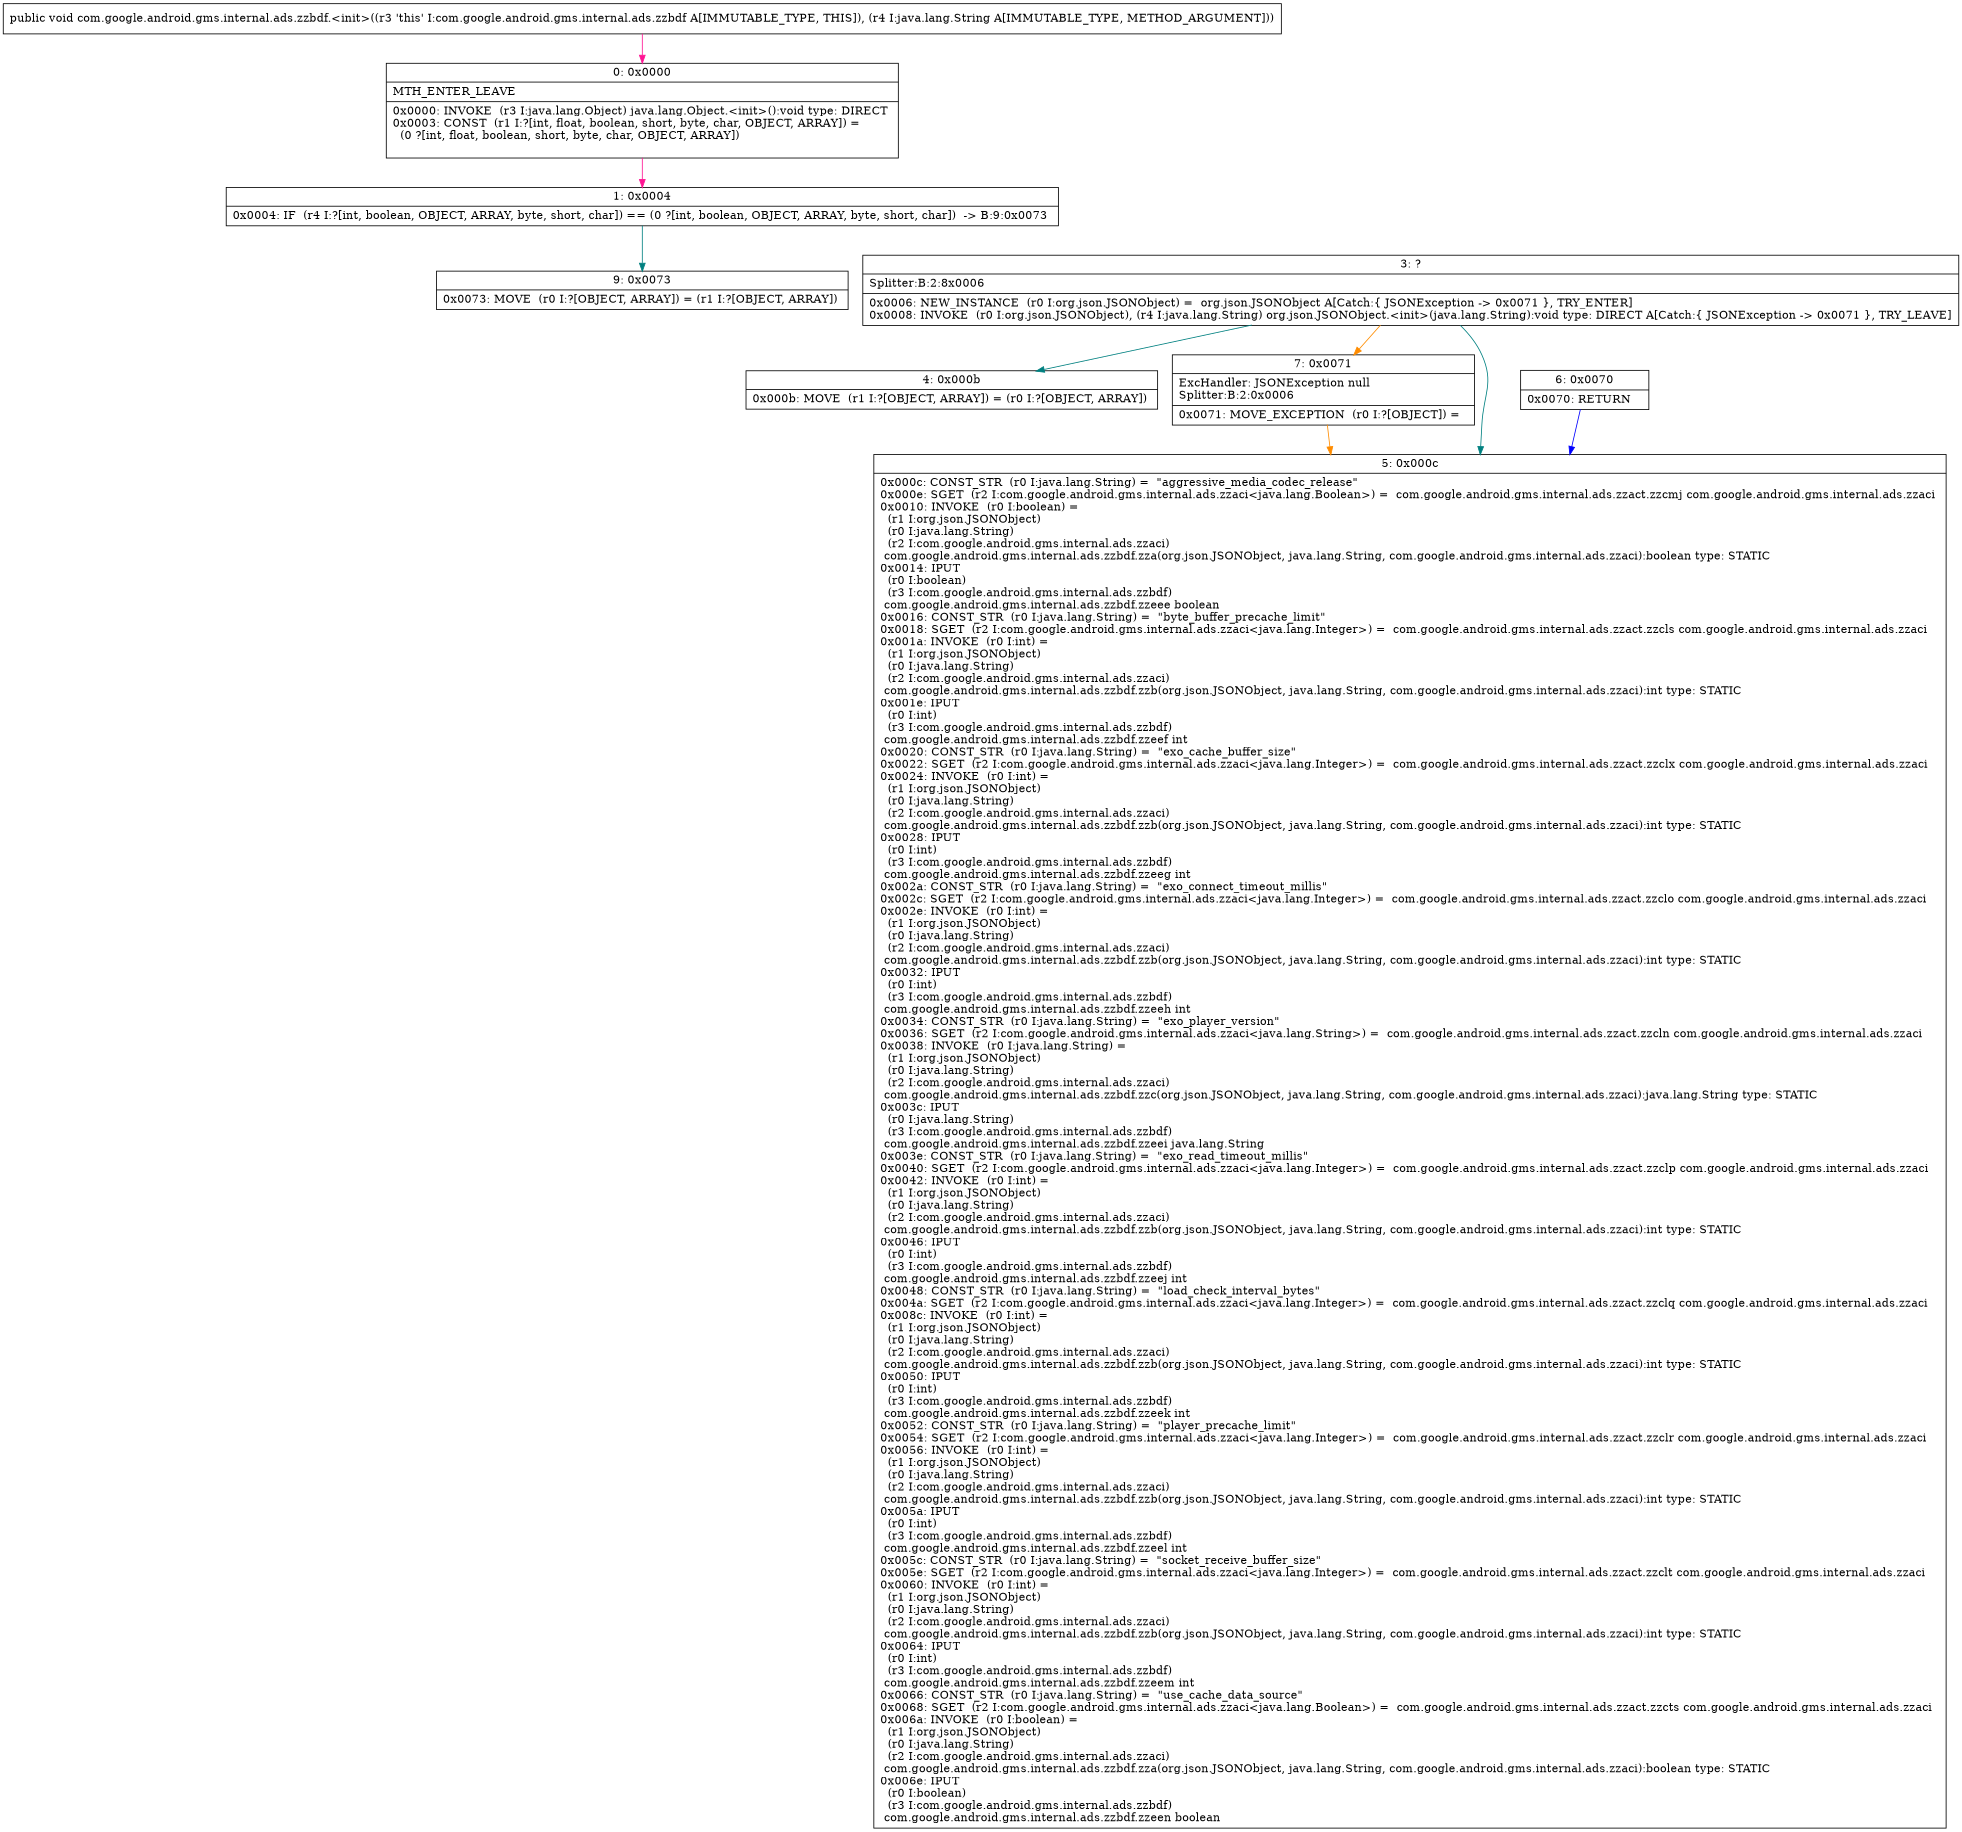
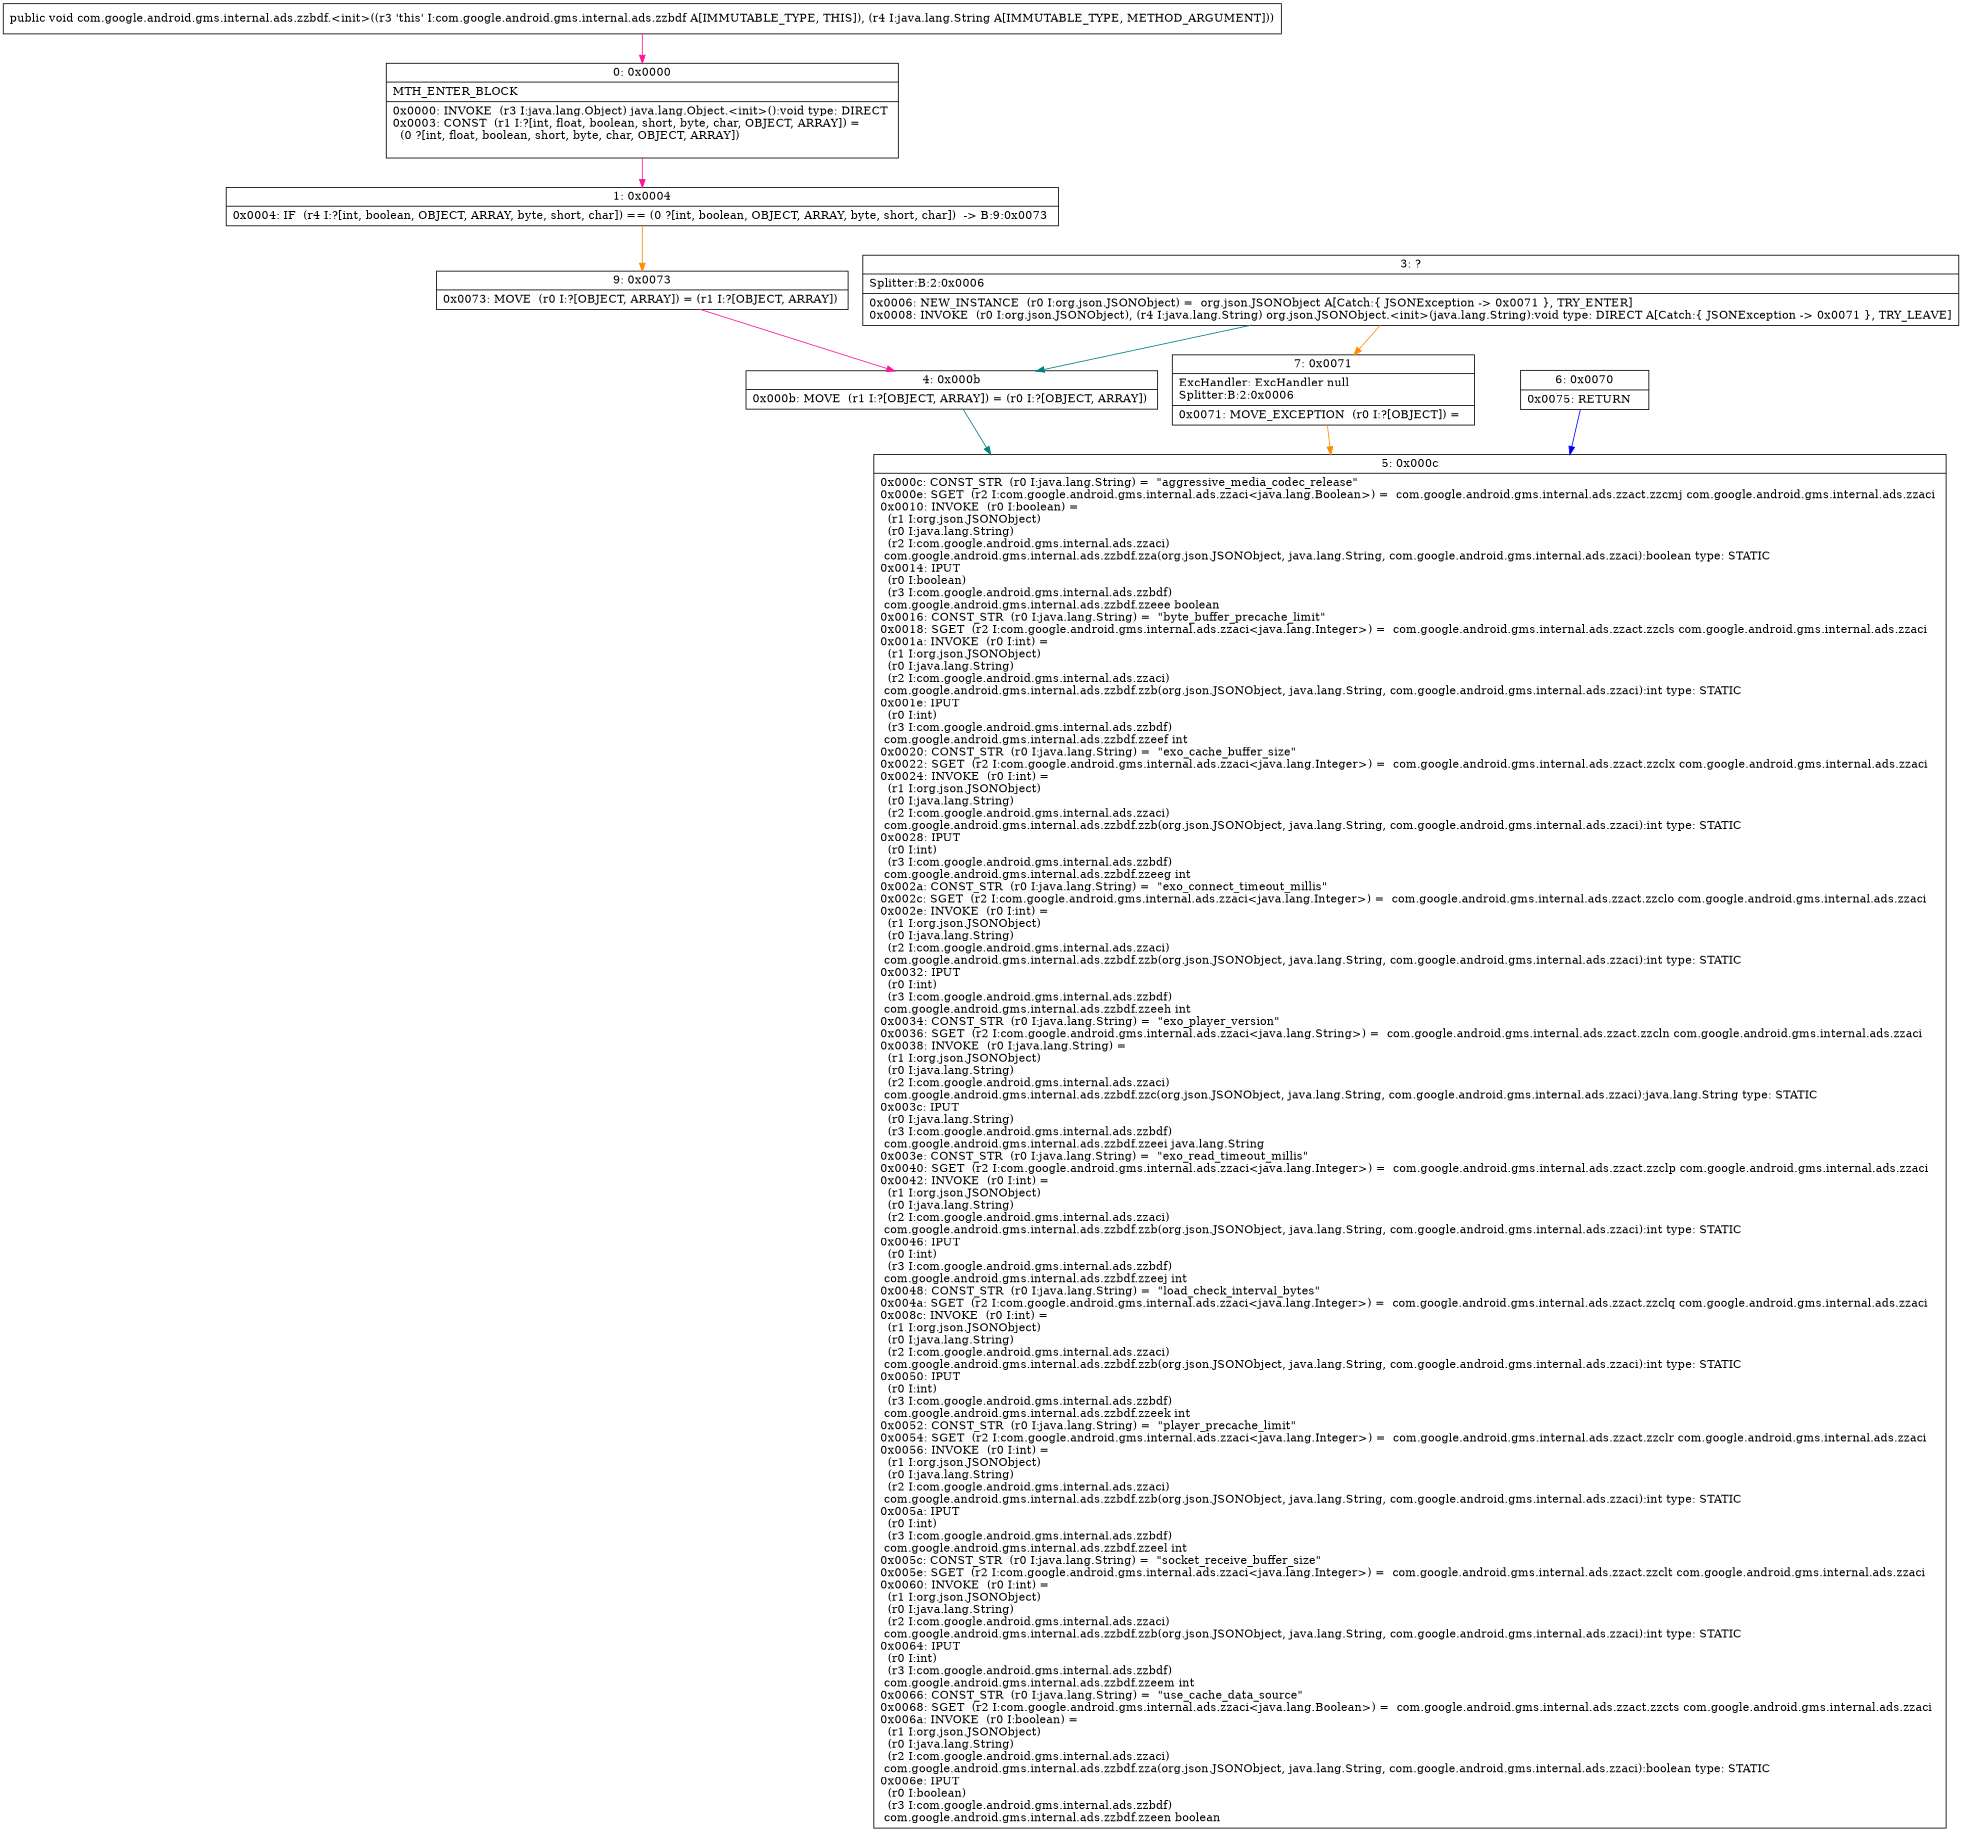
node "0: 0x0000": text "MTH_ENTER_LEAVE" -> "MTH_ENTER_BLOCK"
edge "1: 0x0004" -> "9: 0x0073": color teal -> darkorange
node "3: ?": text "Splitter:B:2:8x0006" -> "Splitter:B:2:0x0006"
edge "9: 0x0073" -> "4: 0x000b": added
edge "3: ?" -> "5: 0x000c": now "4: 0x000b" -> "5: 0x000c"
node "7: 0x0071": text "ExcHandler: JSONException null" -> "ExcHandler: ExcHandler null"
node "6: 0x0070": text "0x0070: RETURN" -> "0x0075: RETURN"
